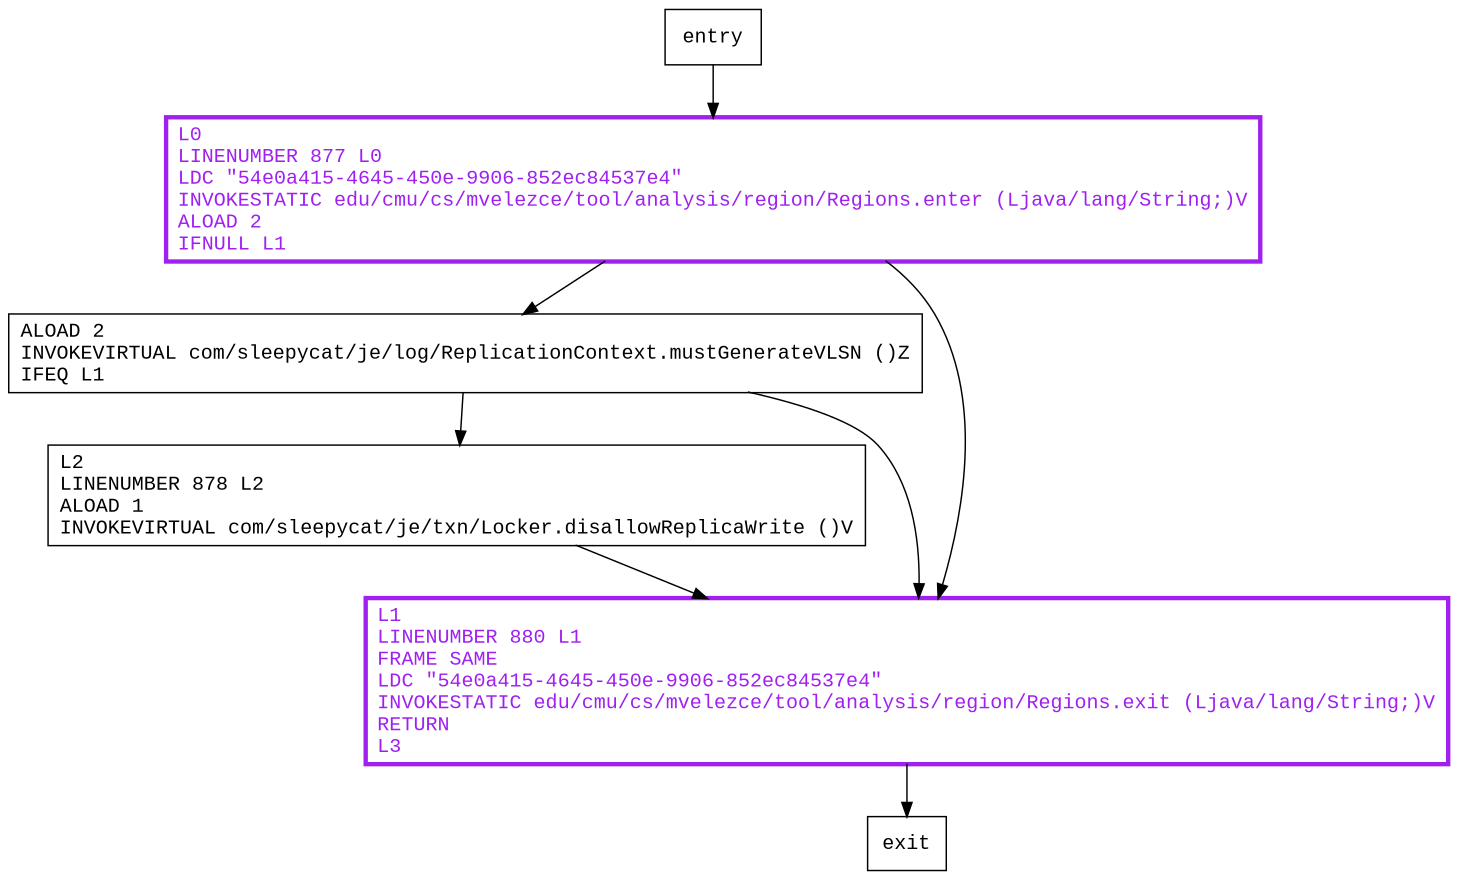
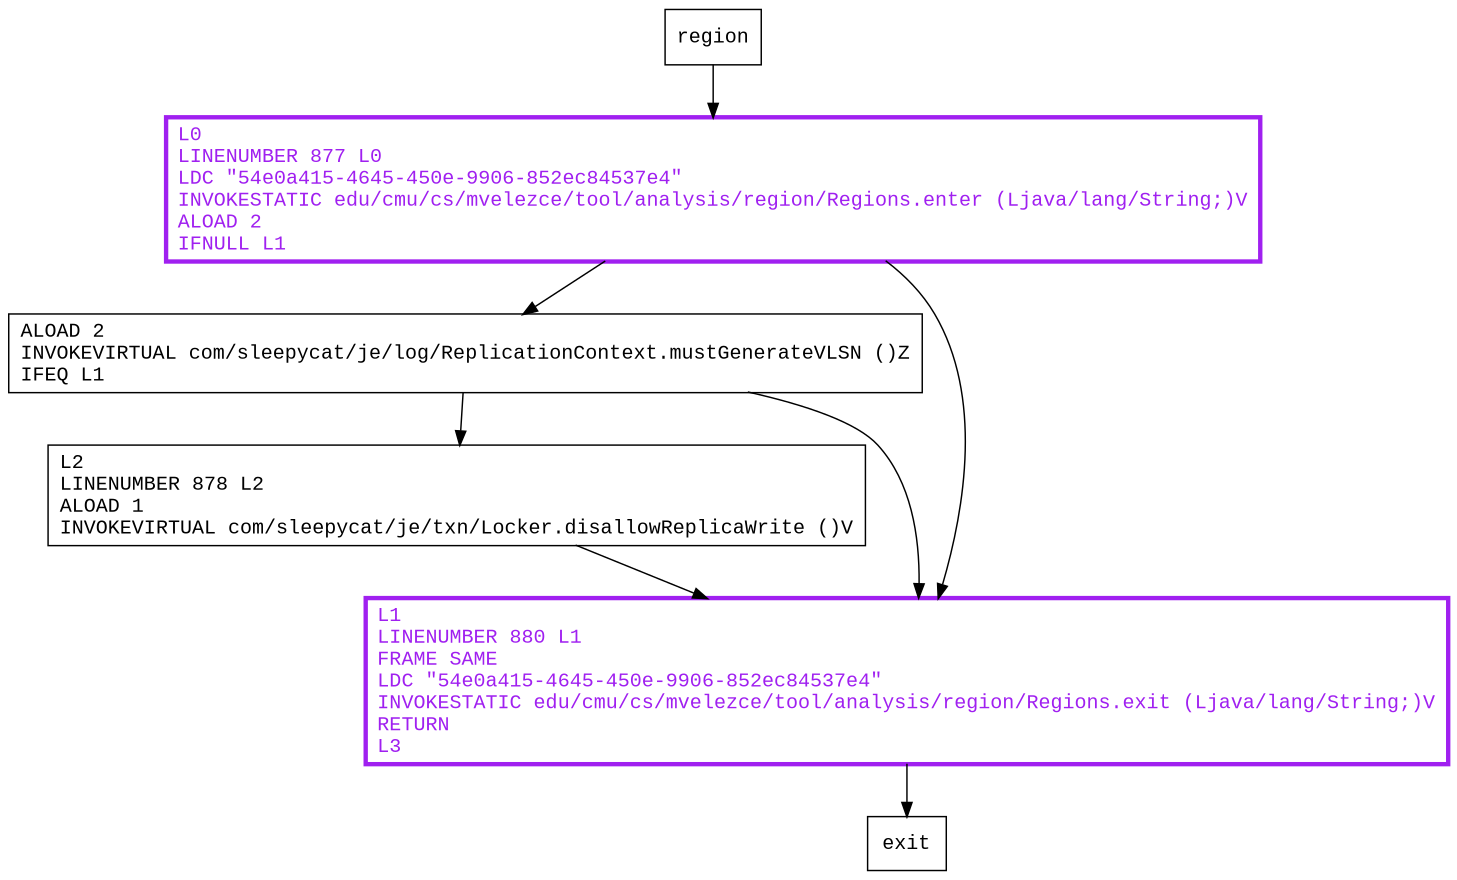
node "entry": label "entry" -> "region"
